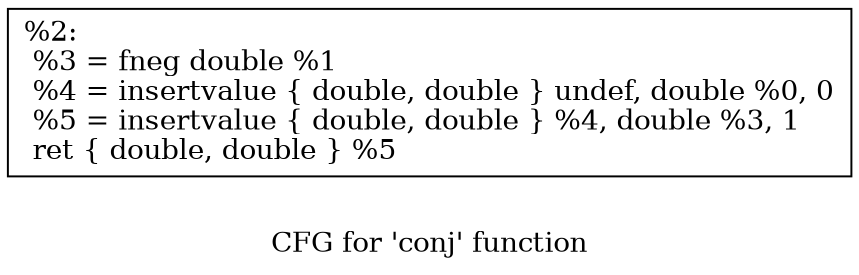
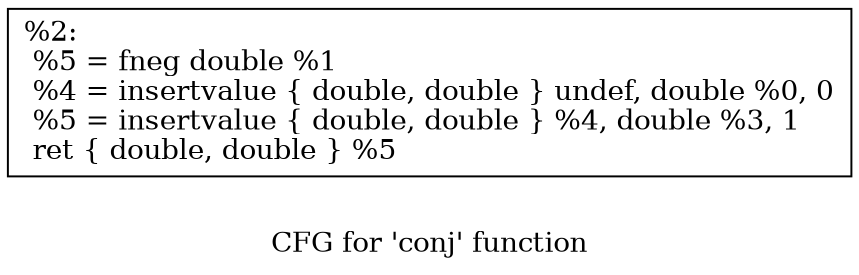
node "%2:": text "%3 = fneg double %1" -> "%5 = fneg double %1"
